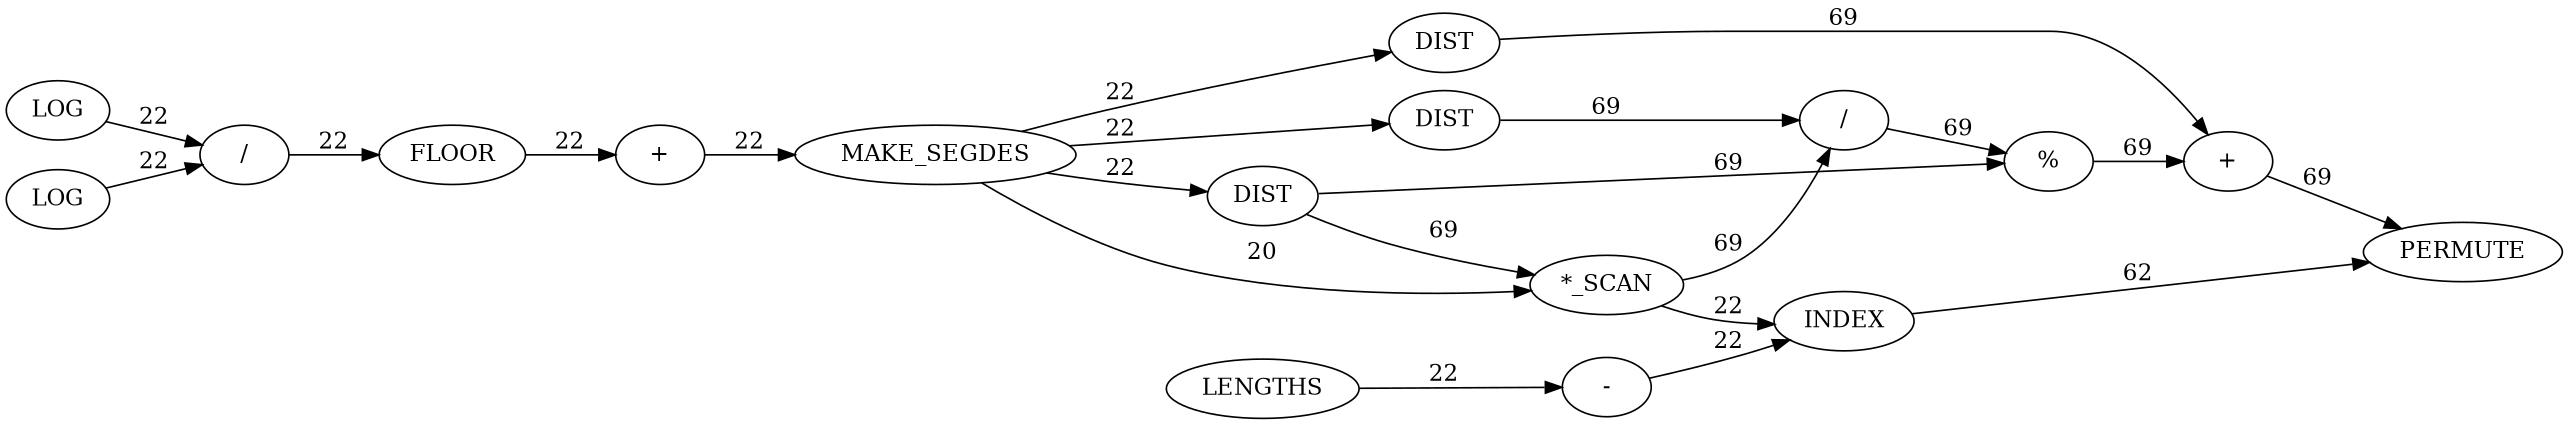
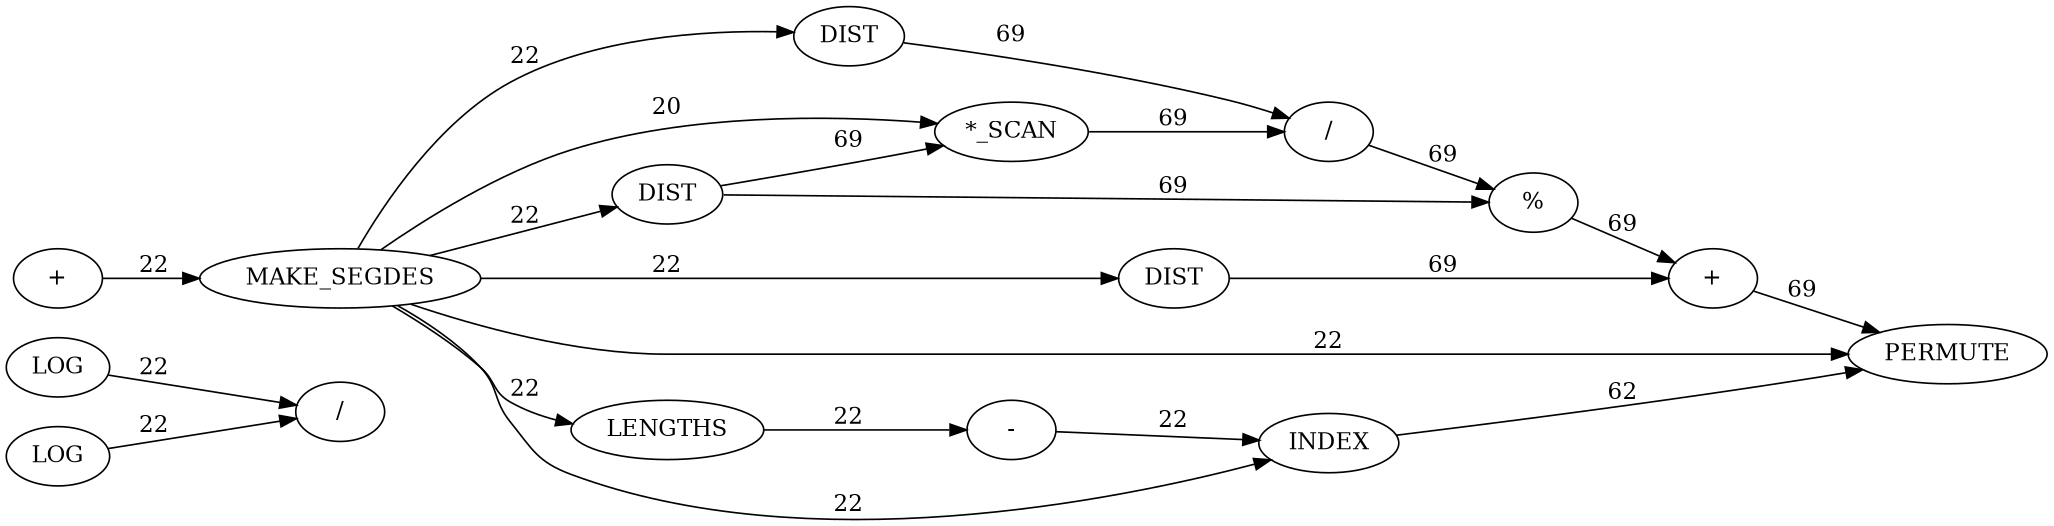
node "FLOOR": removed
edge "*_SCAN" -> "INDEX": now "MAKE_SEGDES" -> "INDEX"
edge "MAKE_SEGDES" -> "PERMUTE": added, label "22"
edge "MAKE_SEGDES" -> "LENGTHS": added, label "22"
